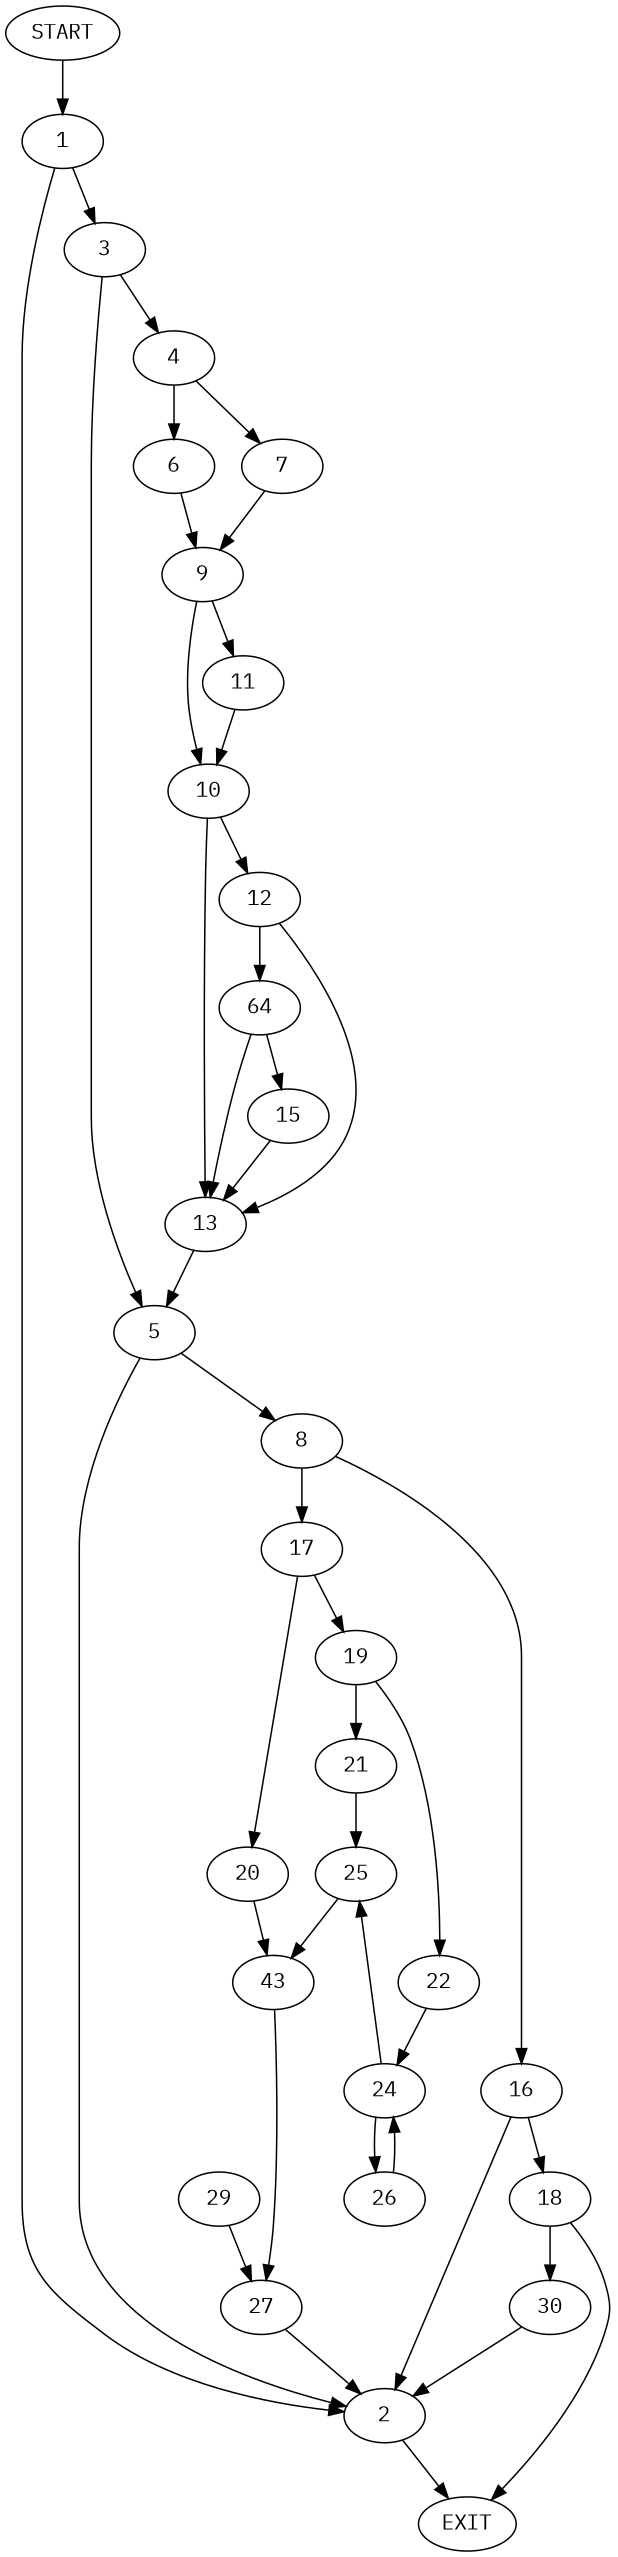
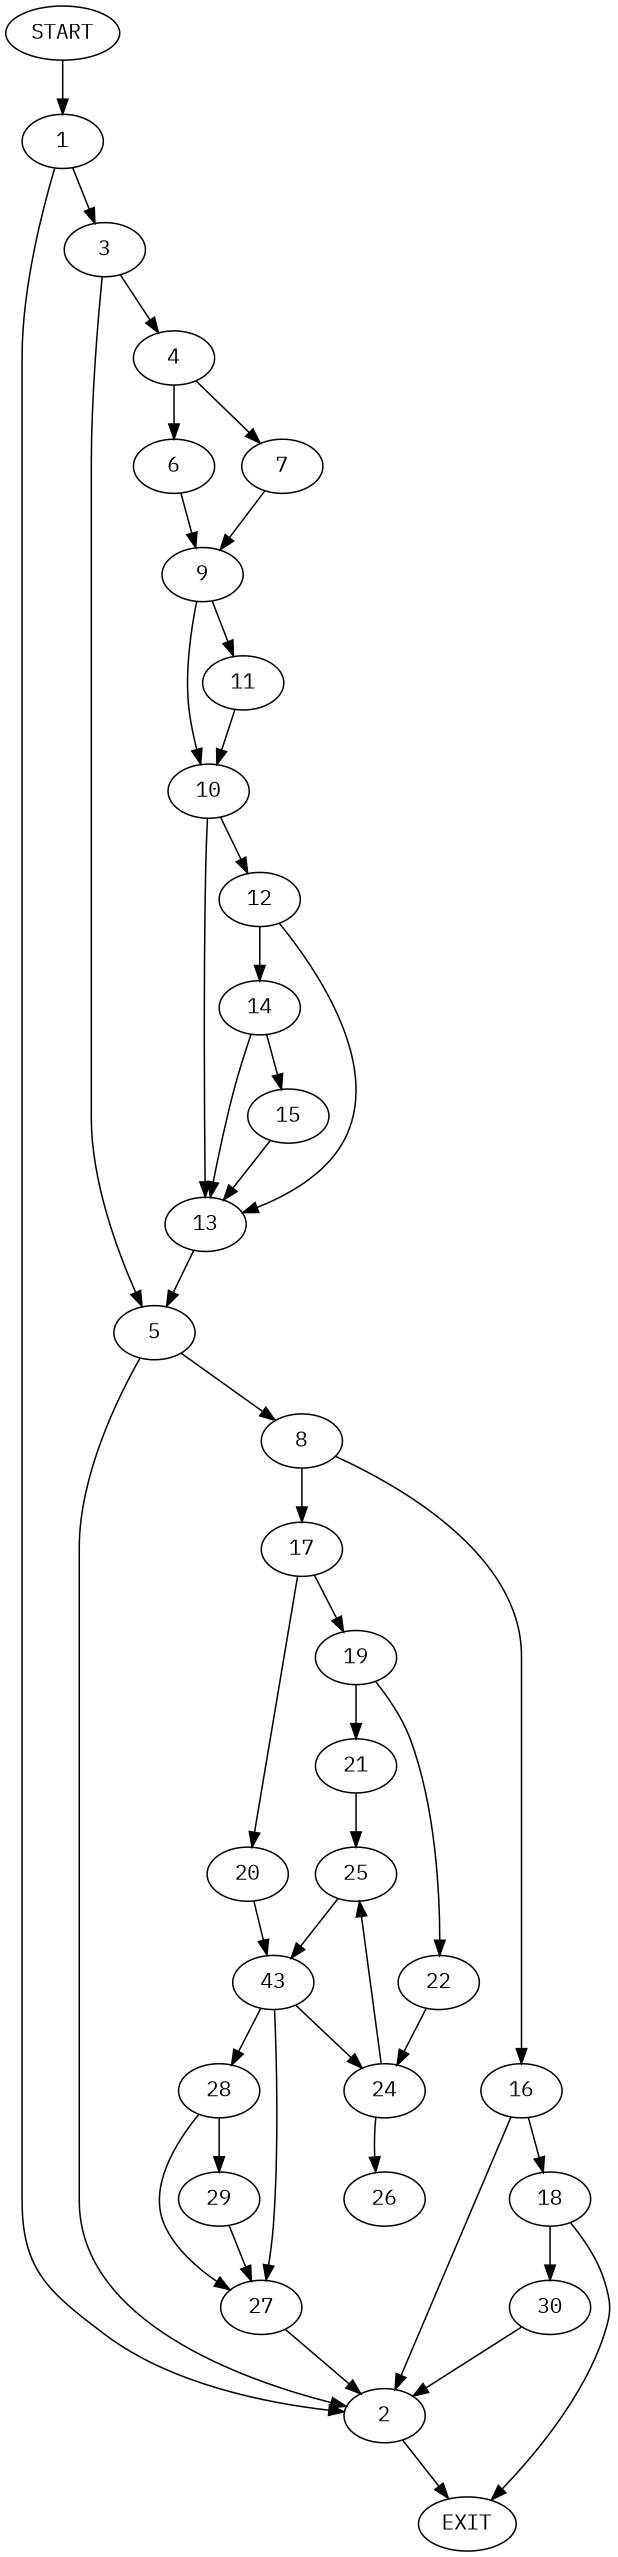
node "64": label "64" -> "14"
node "28": added
edge "26" -> "24": now "43" -> "24"
